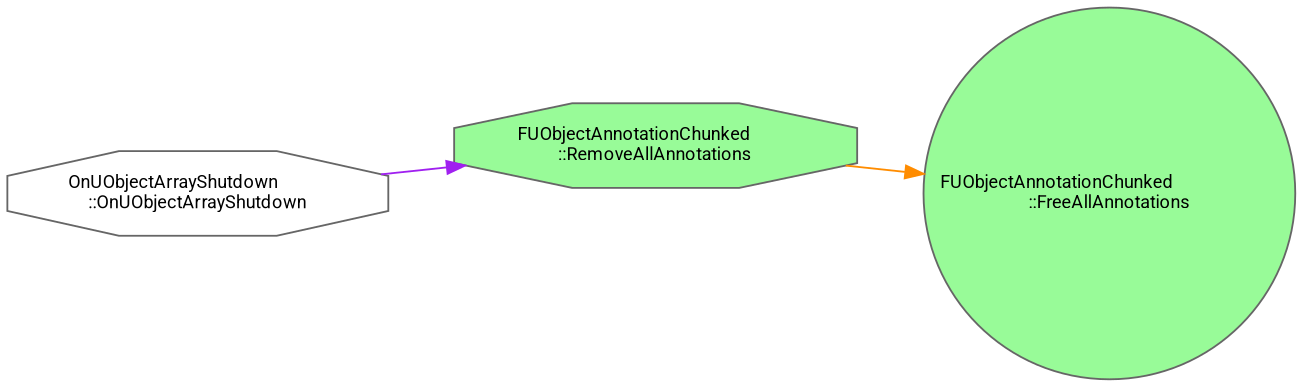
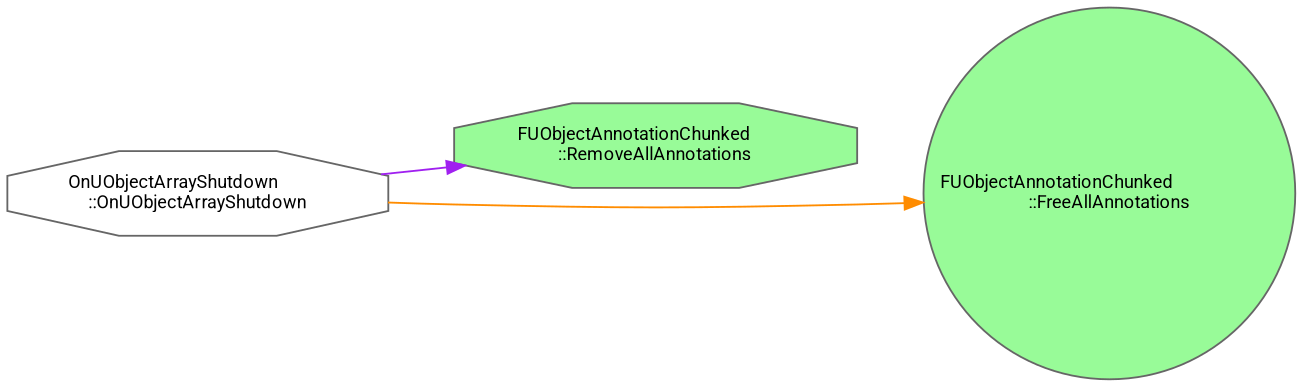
edge "FUObjectAnnotationChunked ::RemoveAllAnnotations" -> "FUObjectAnnotationChunked ::FreeAllAnnotations": now "OnUObjectArrayShutdown ::OnUObjectArrayShutdown" -> "FUObjectAnnotationChunked ::FreeAllAnnotations"
